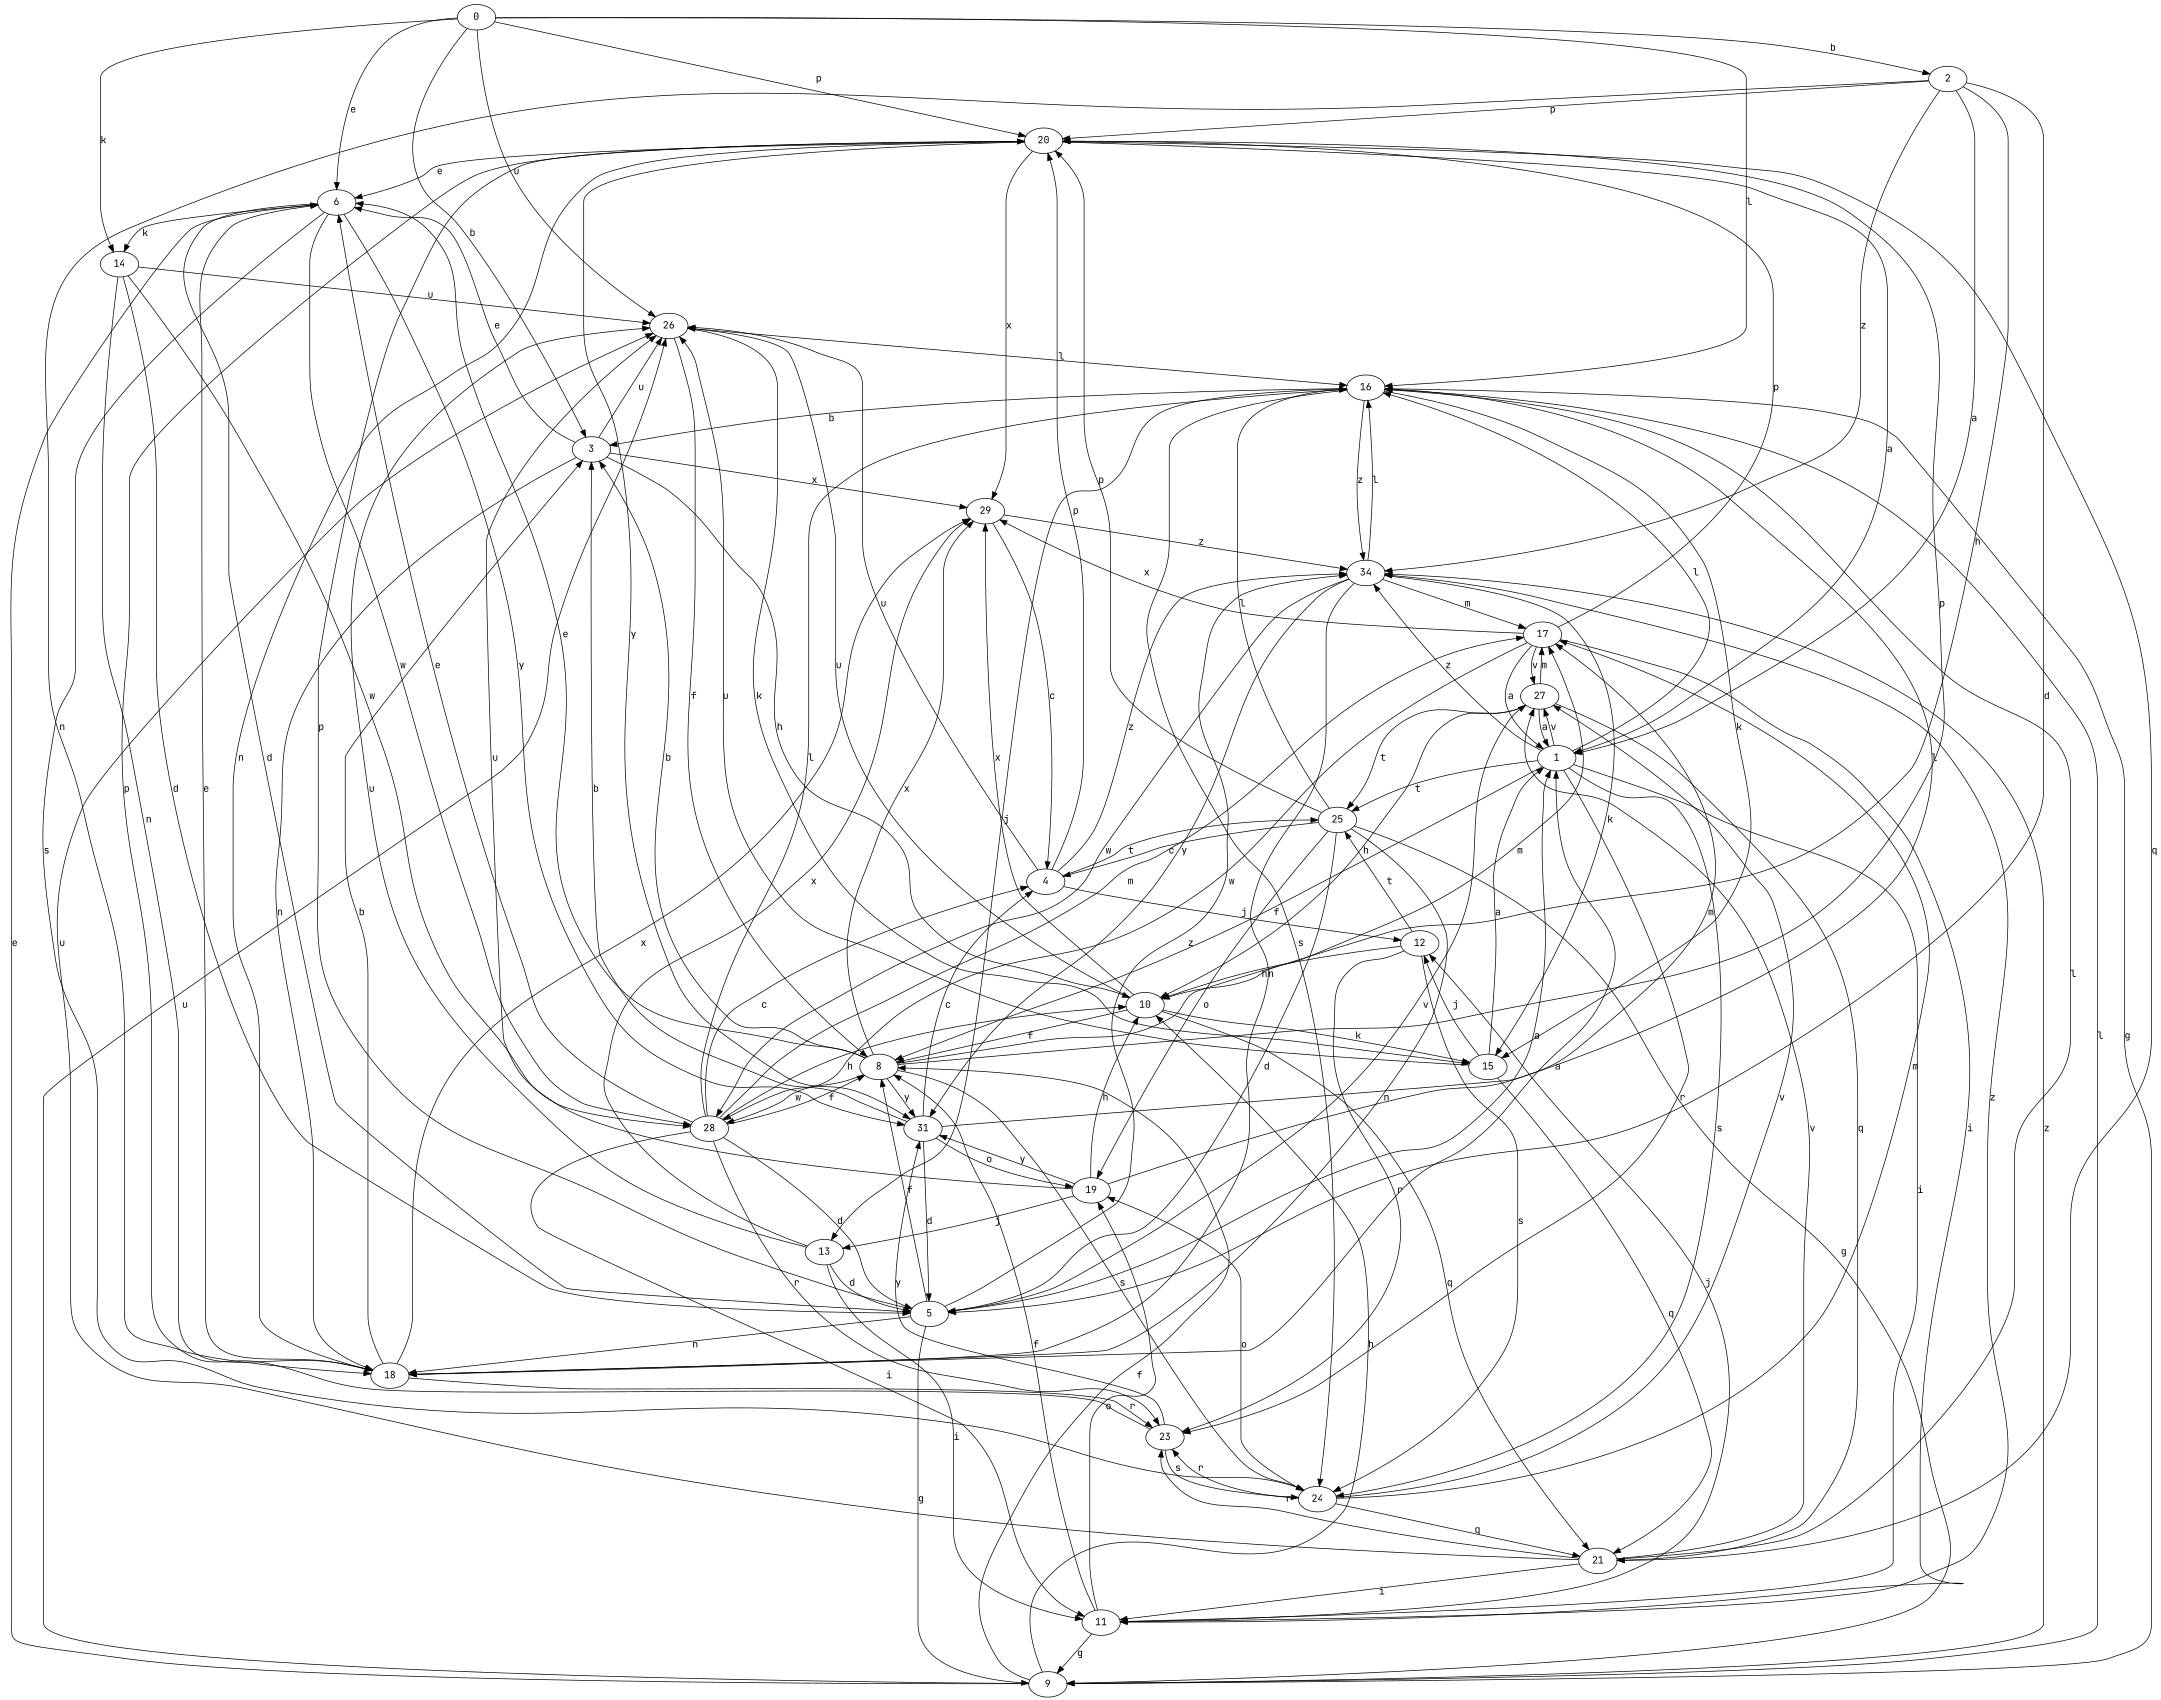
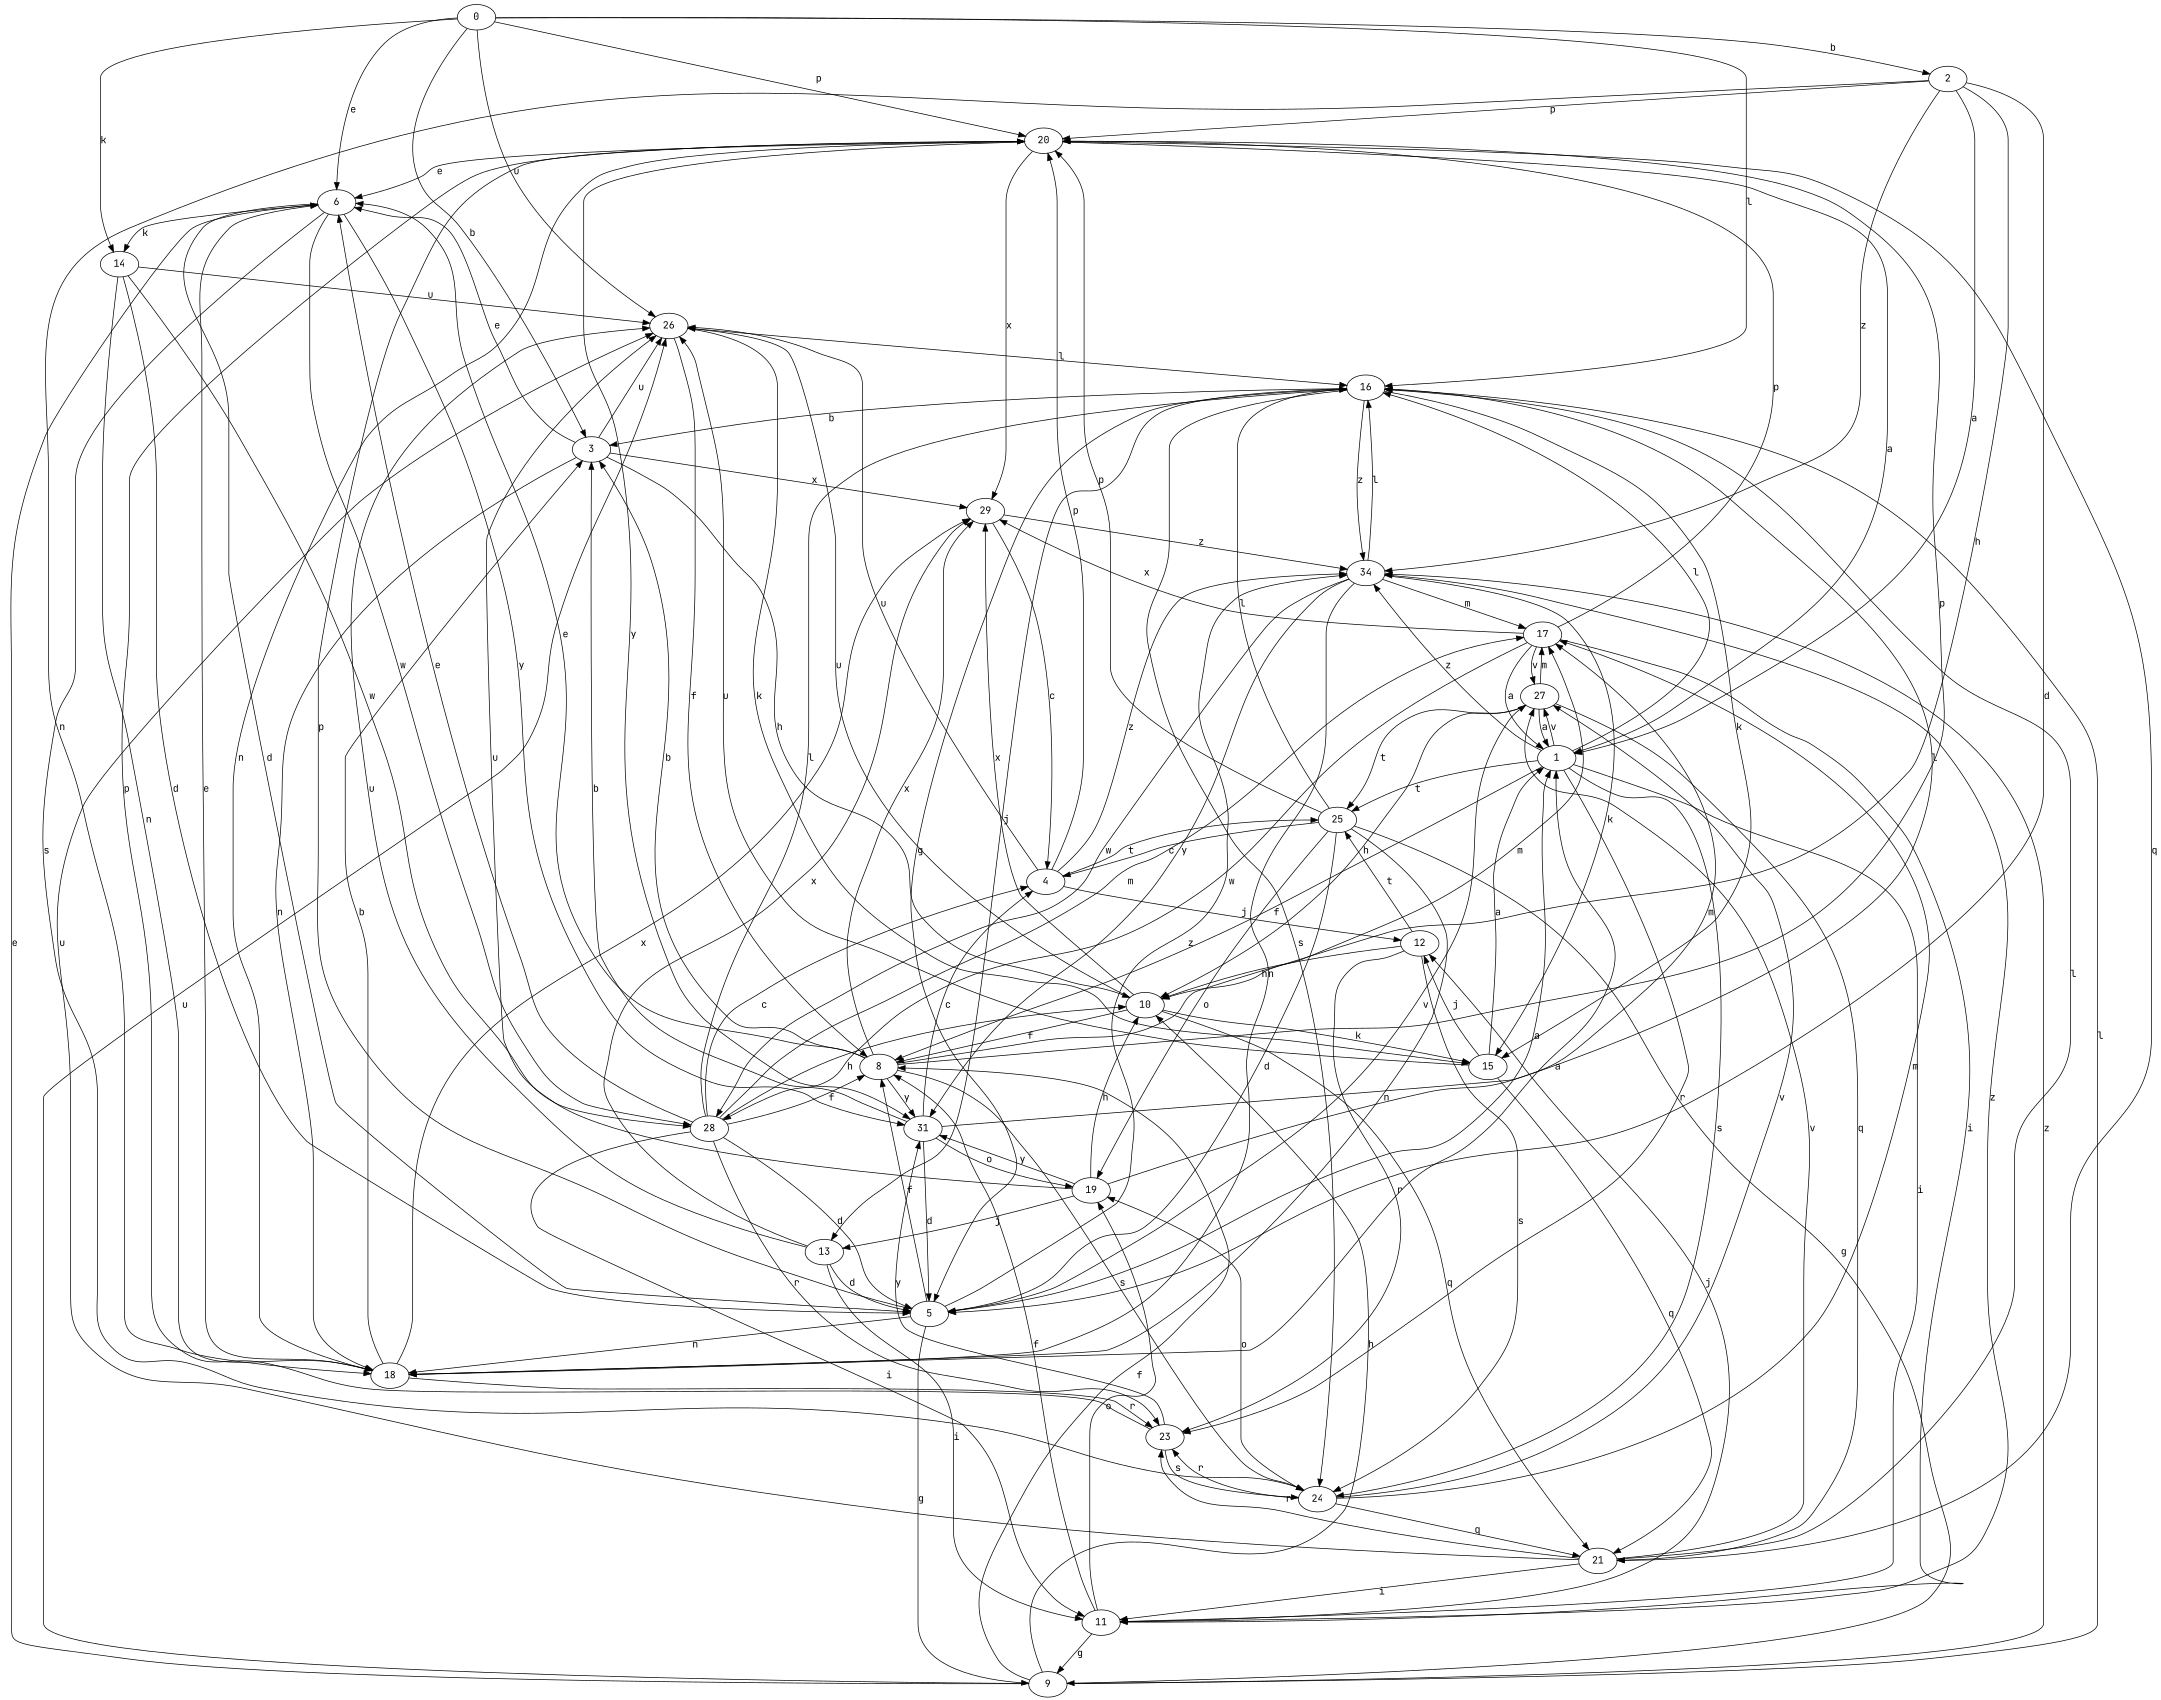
edge "8" -> "28": removed, label "w"
edge "16" -> "9": now "16" -> "5"
